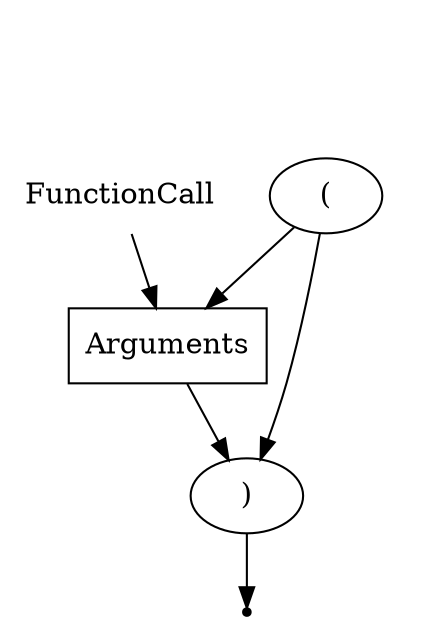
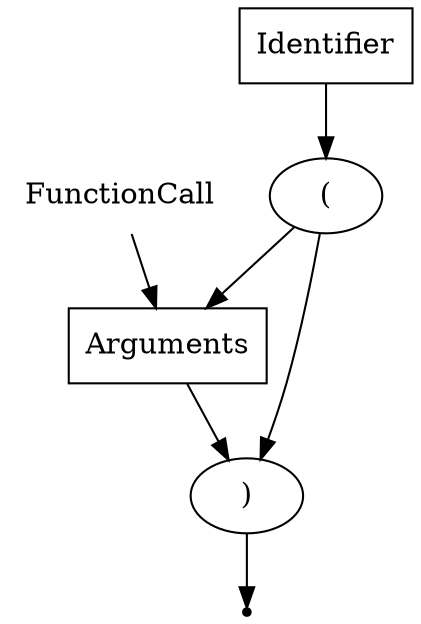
node "Identifier": added
